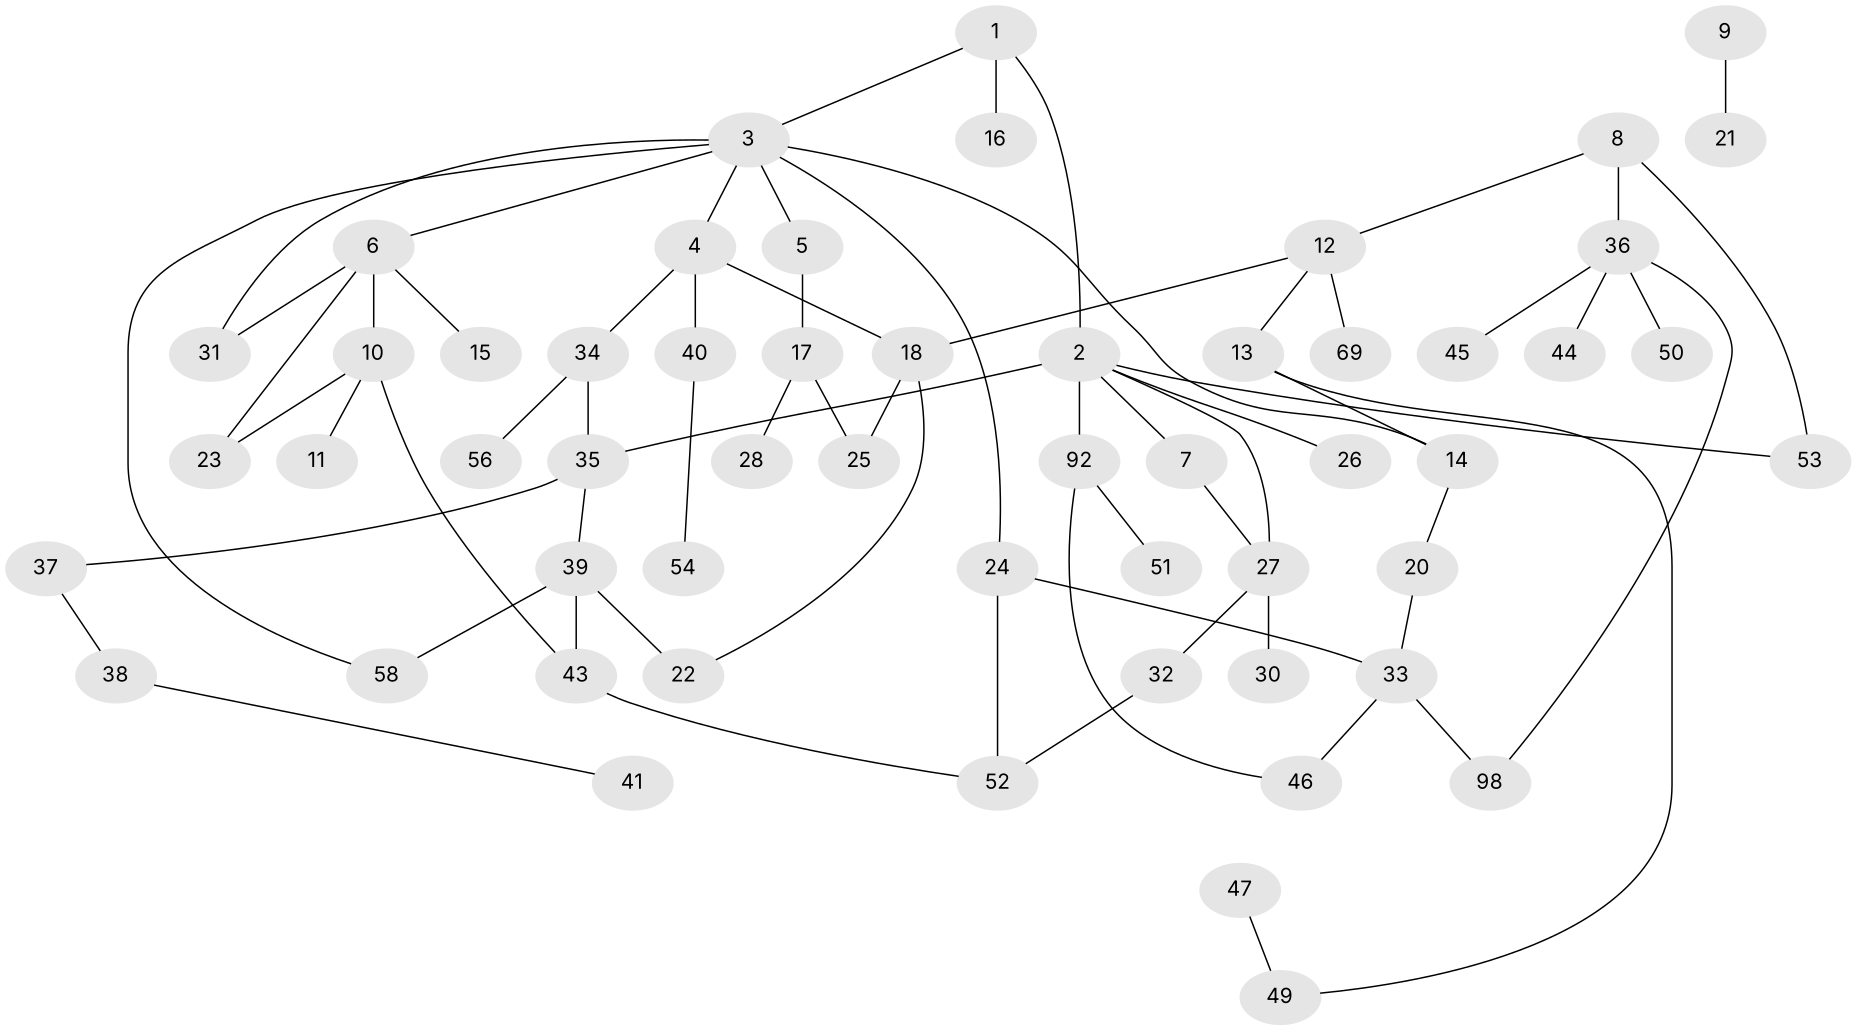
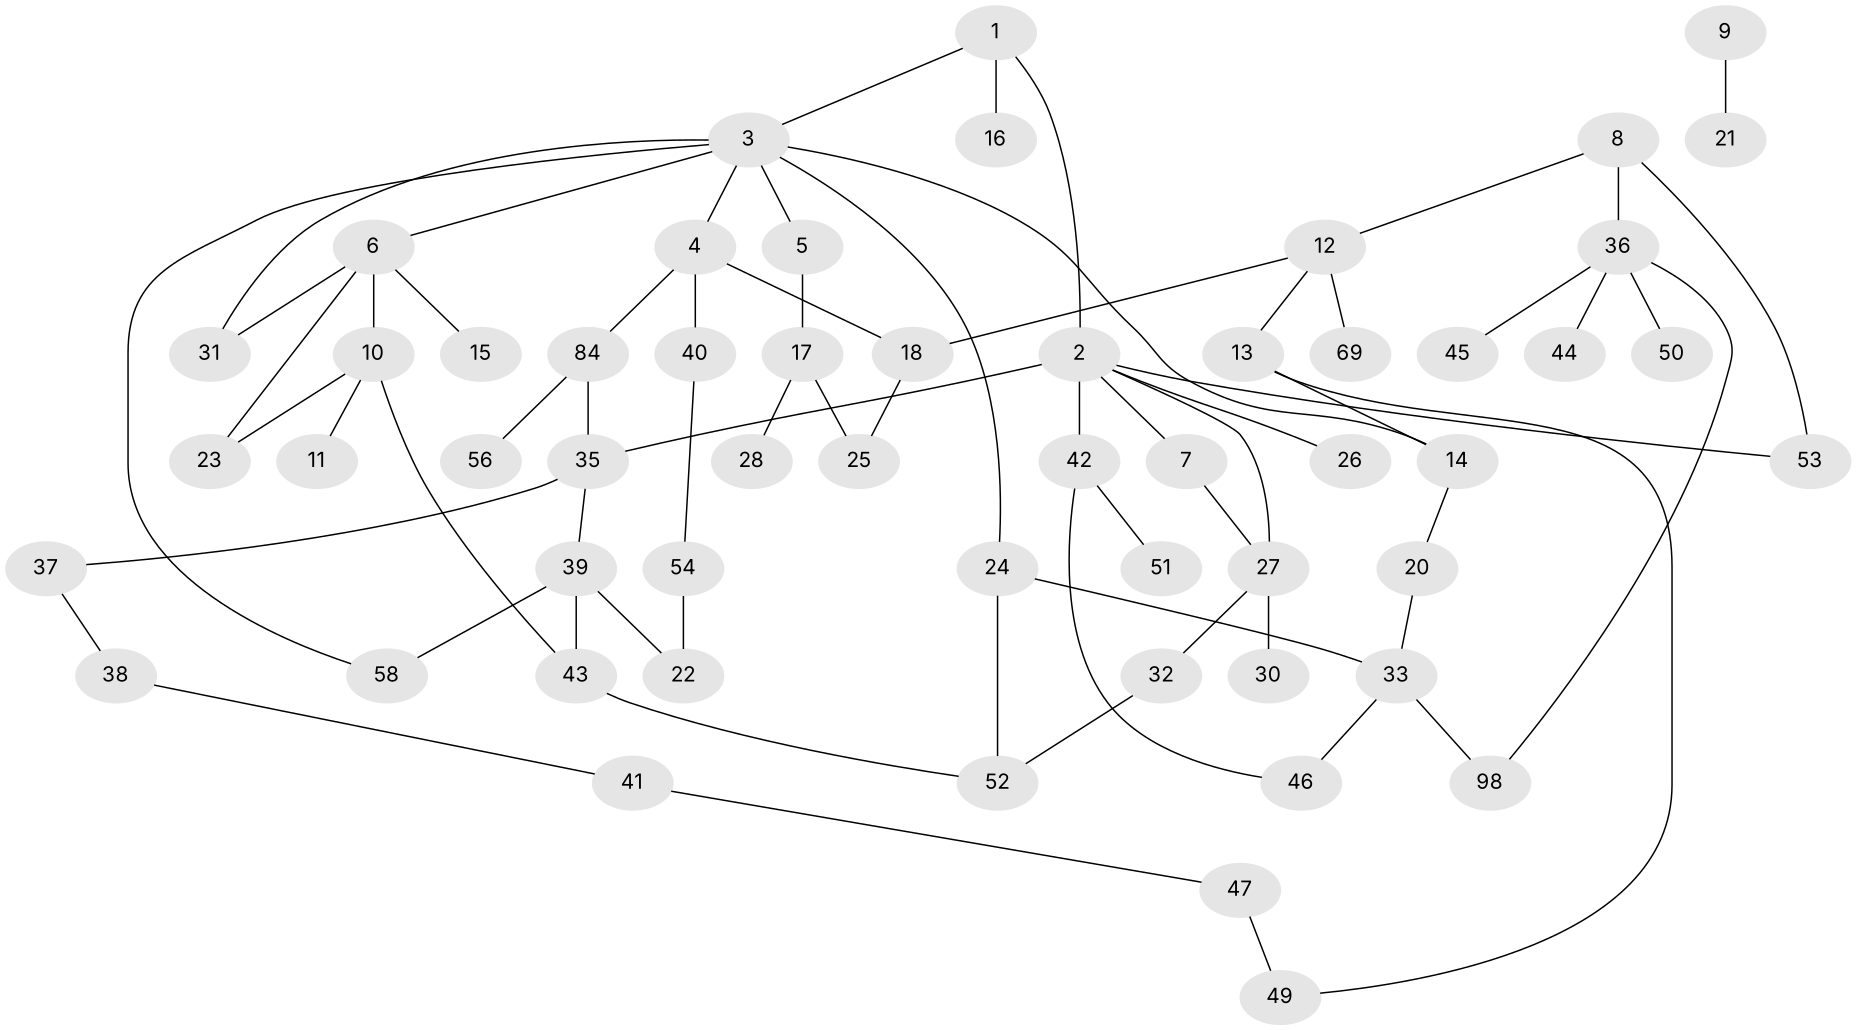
node "34": label "34" -> "84"
node "92": label "92" -> "42"
edge "18" -- "22": now "54" -- "22"
edge "41" -- "47": added
